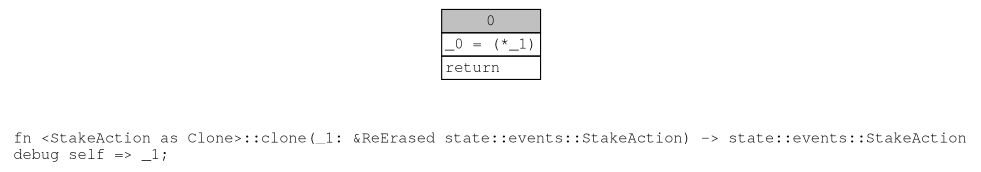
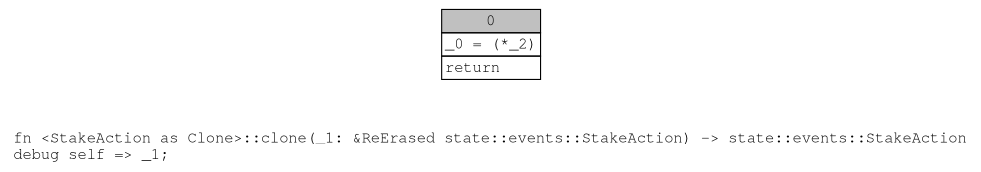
node "0": text "_0 = (*_1)" -> "_0 = (*_2)"
